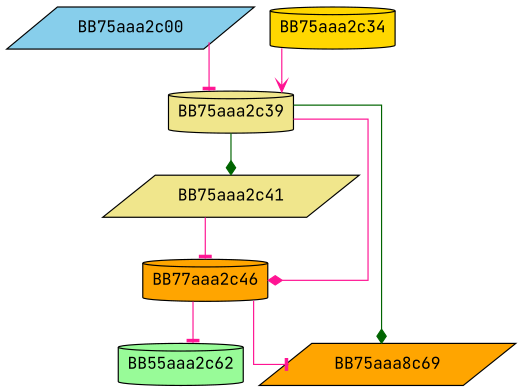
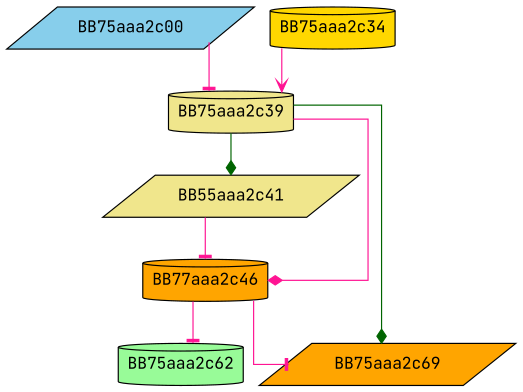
node "BB75aaa2c41": label "BB75aaa2c41" -> "BB55aaa2c41"
node "BB55aaa2c62": label "BB55aaa2c62" -> "BB75aaa2c62"
node "BB75aaa8c69": label "BB75aaa8c69" -> "BB75aaa2c69"
